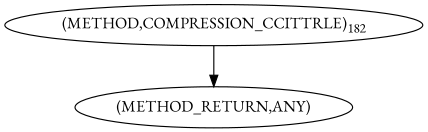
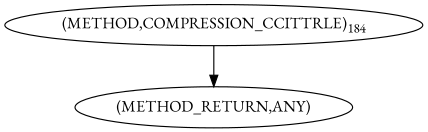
node "(METHOD,COMPRESSION_CCITTRLE)": text "182" -> "184"
